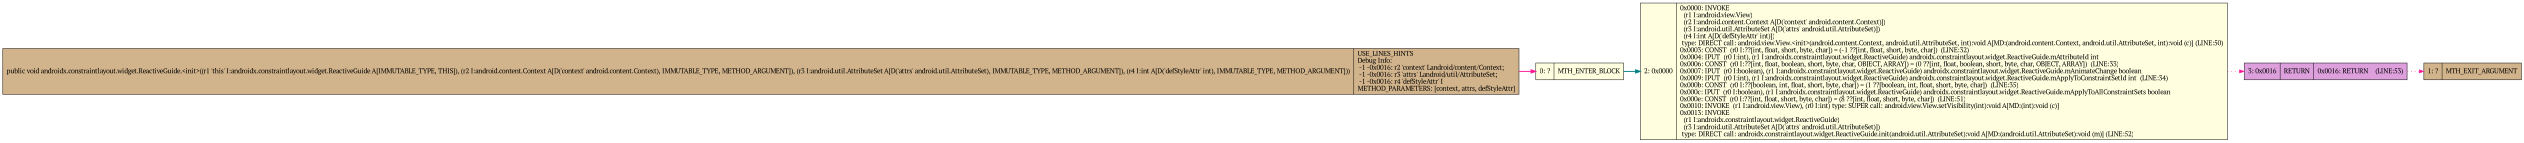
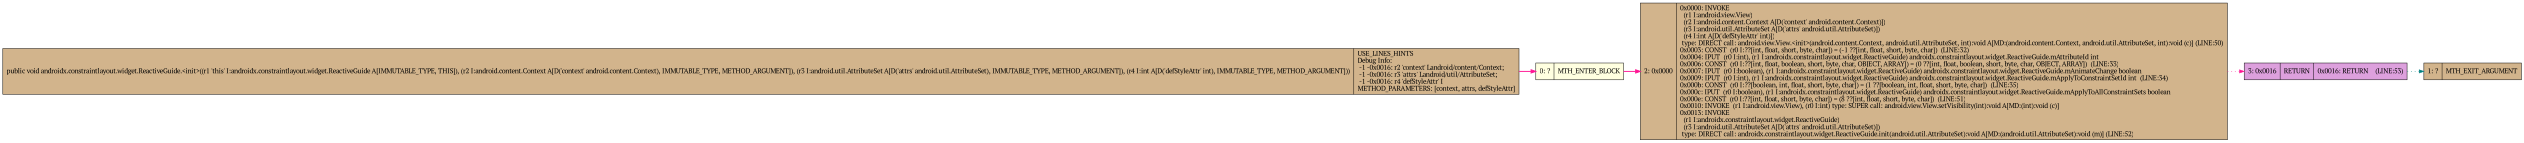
edge "0: ?" -> "2: 0x0000": color teal -> deeppink
node "2: 0x0000": fillcolor lightyellow -> tan
edge "3: 0x0016" -> "1: ?": color deeppink -> teal
